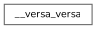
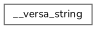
node "__versa_versa": label "__versa_versa" -> "__versa_string"
